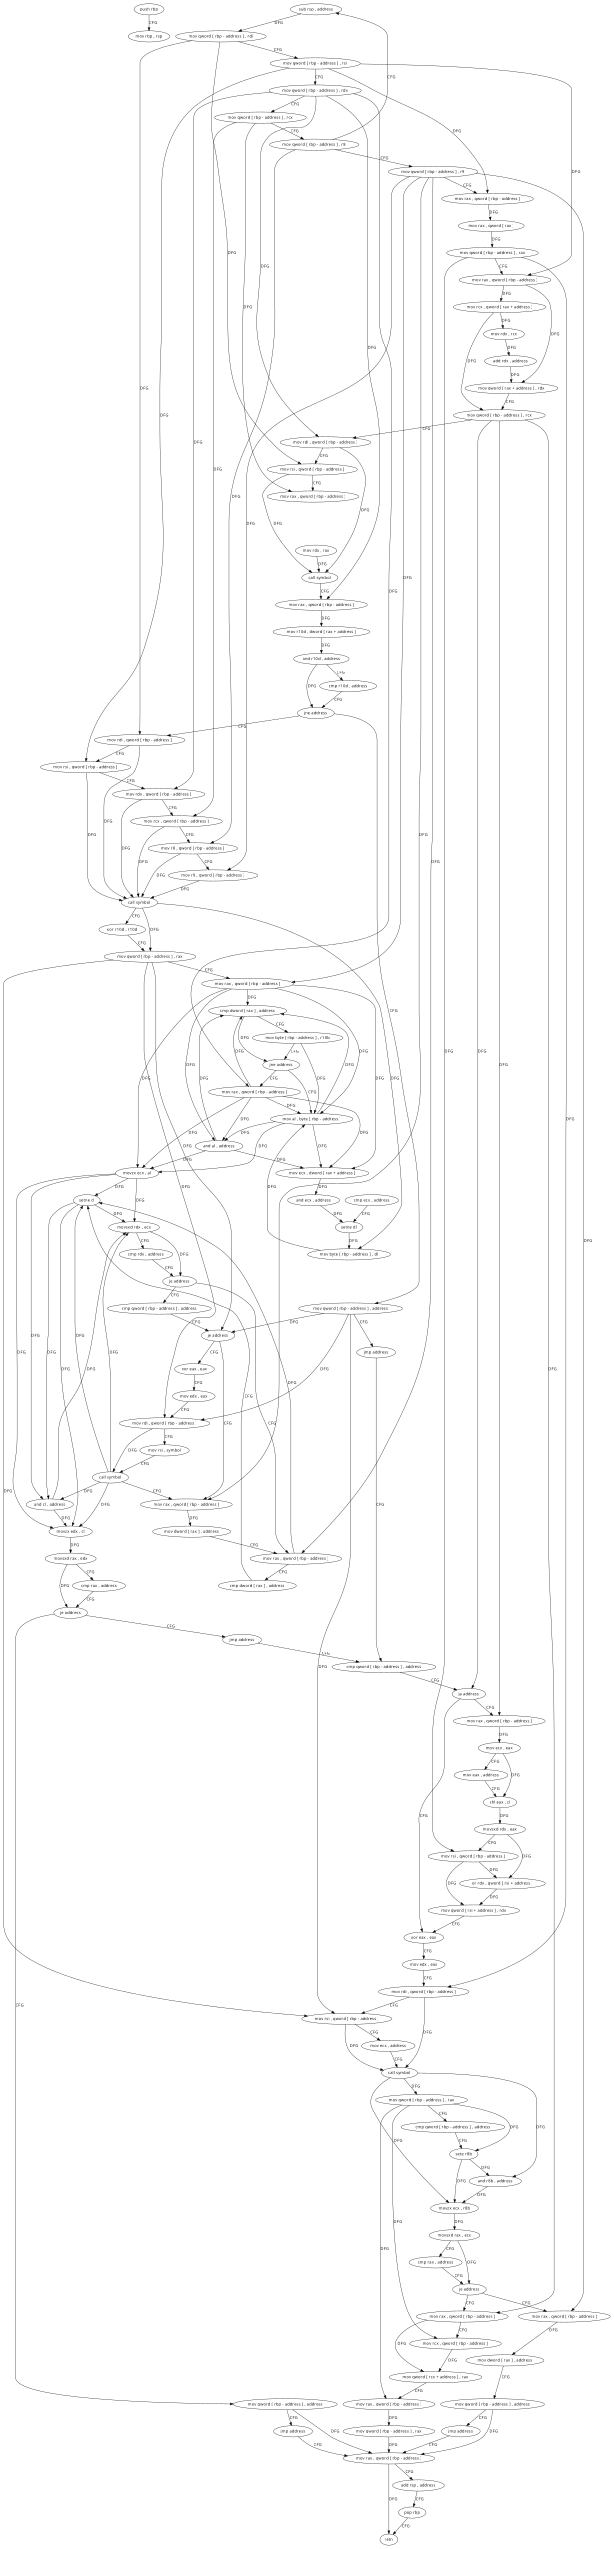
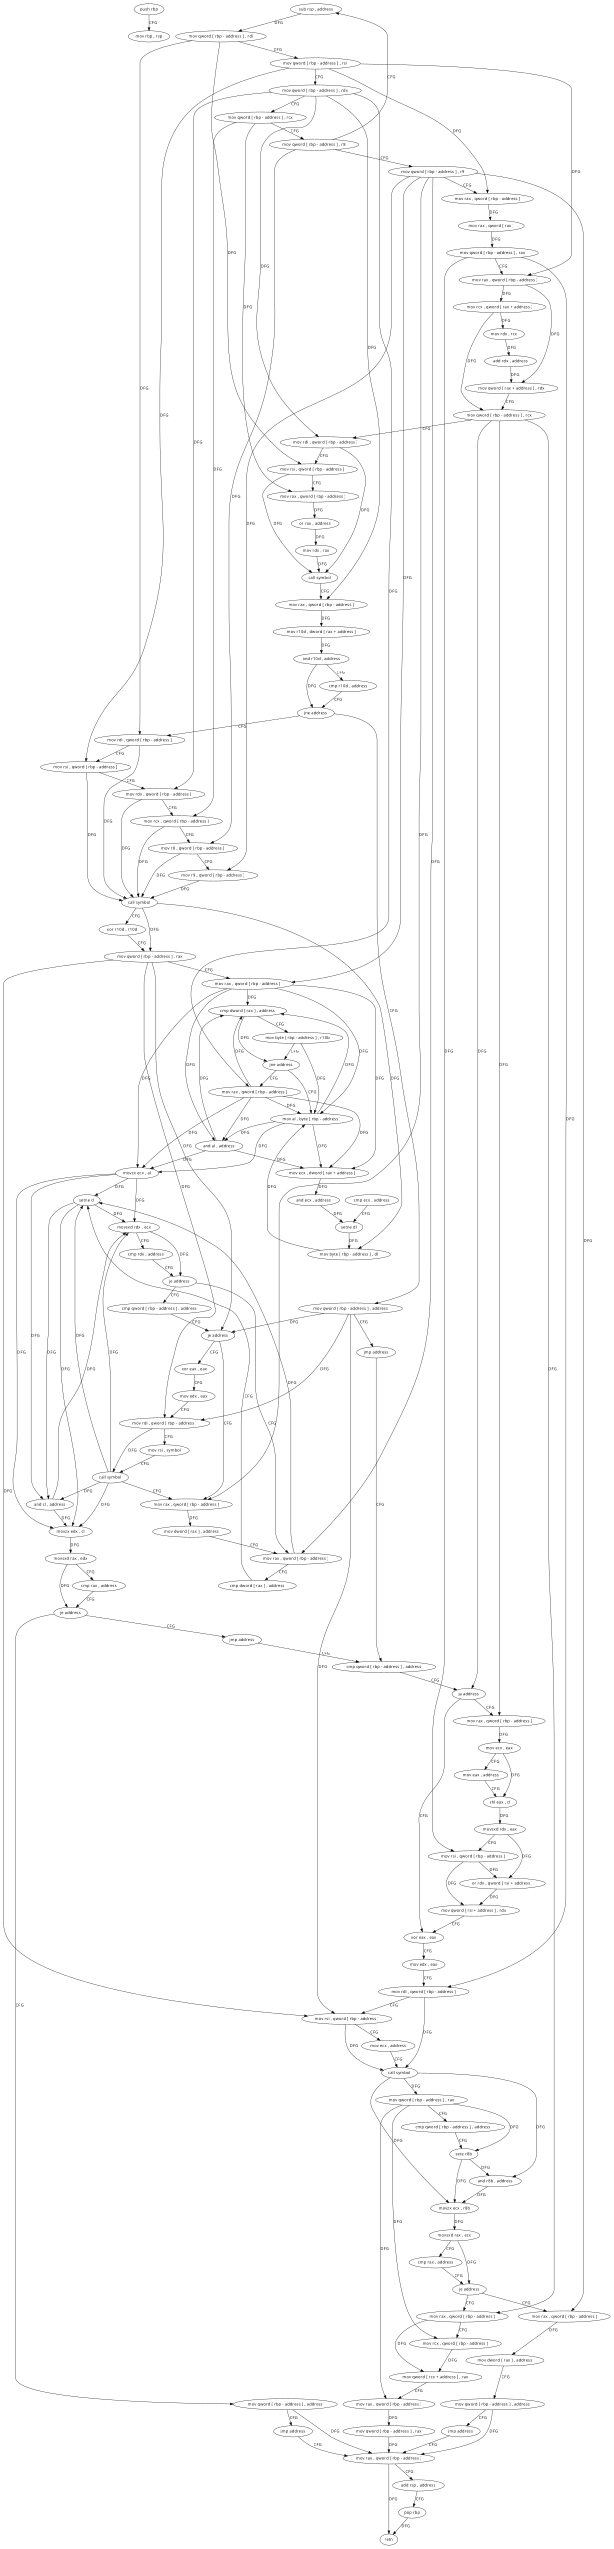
node "or rax , address": added
edge "pop rbp" -> "retn": label "CFG" -> "DFG"
